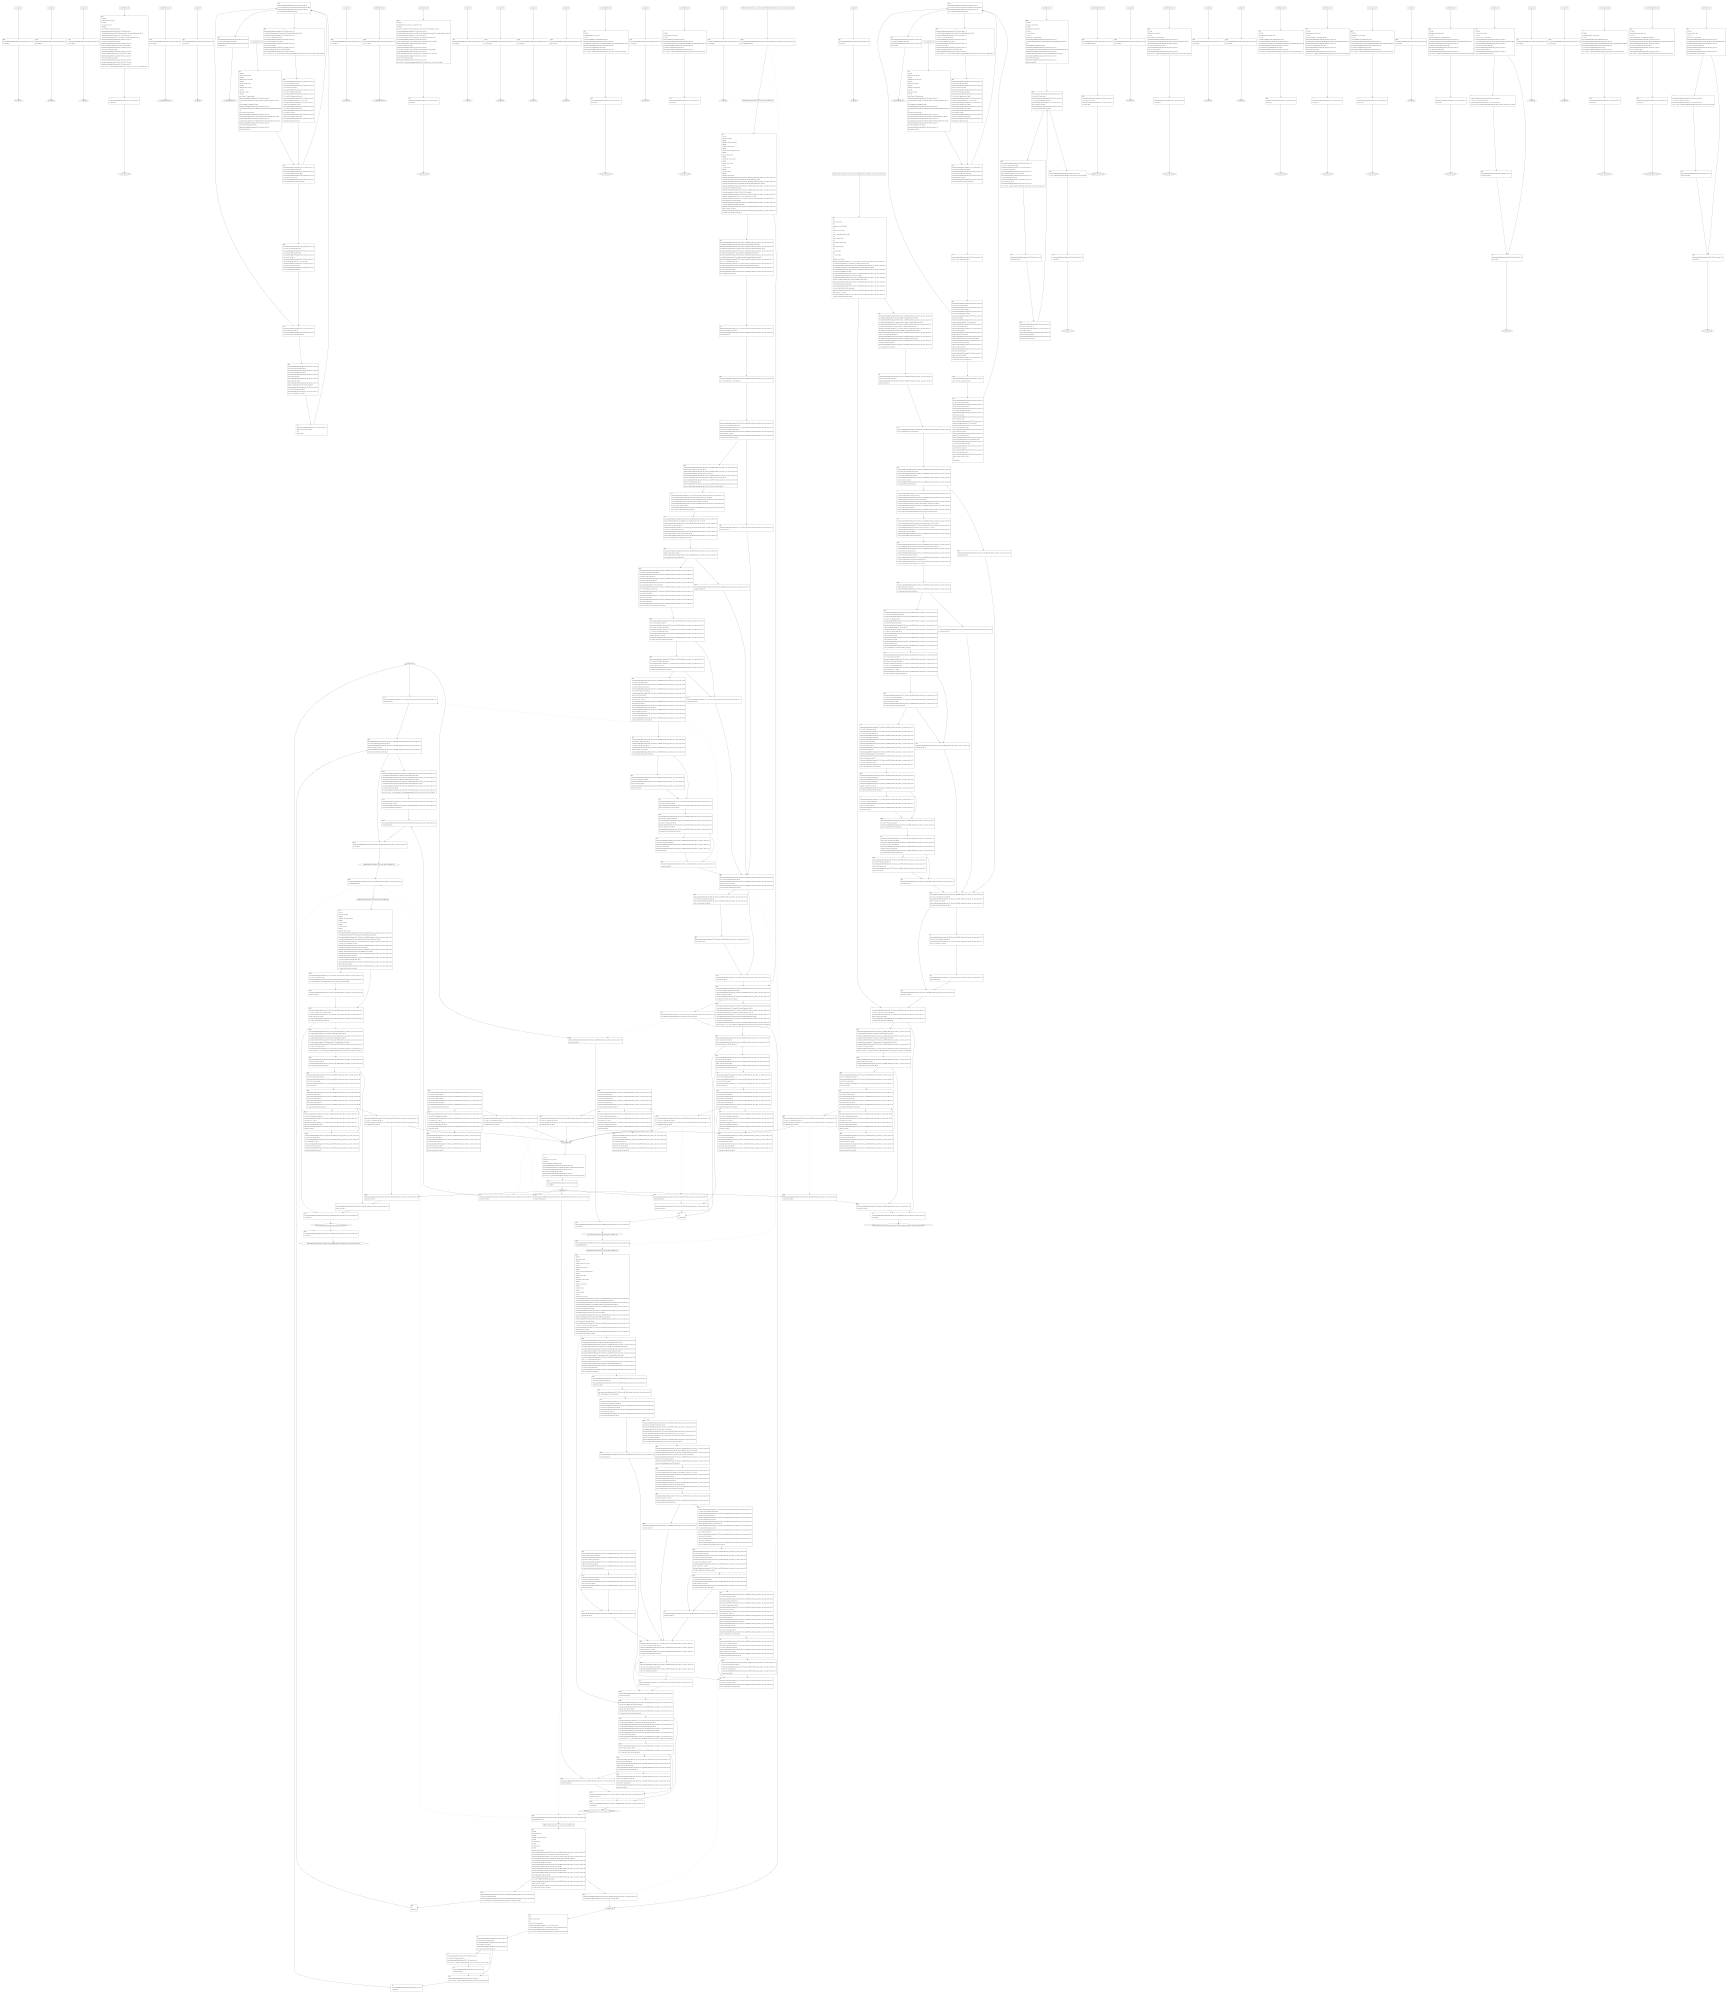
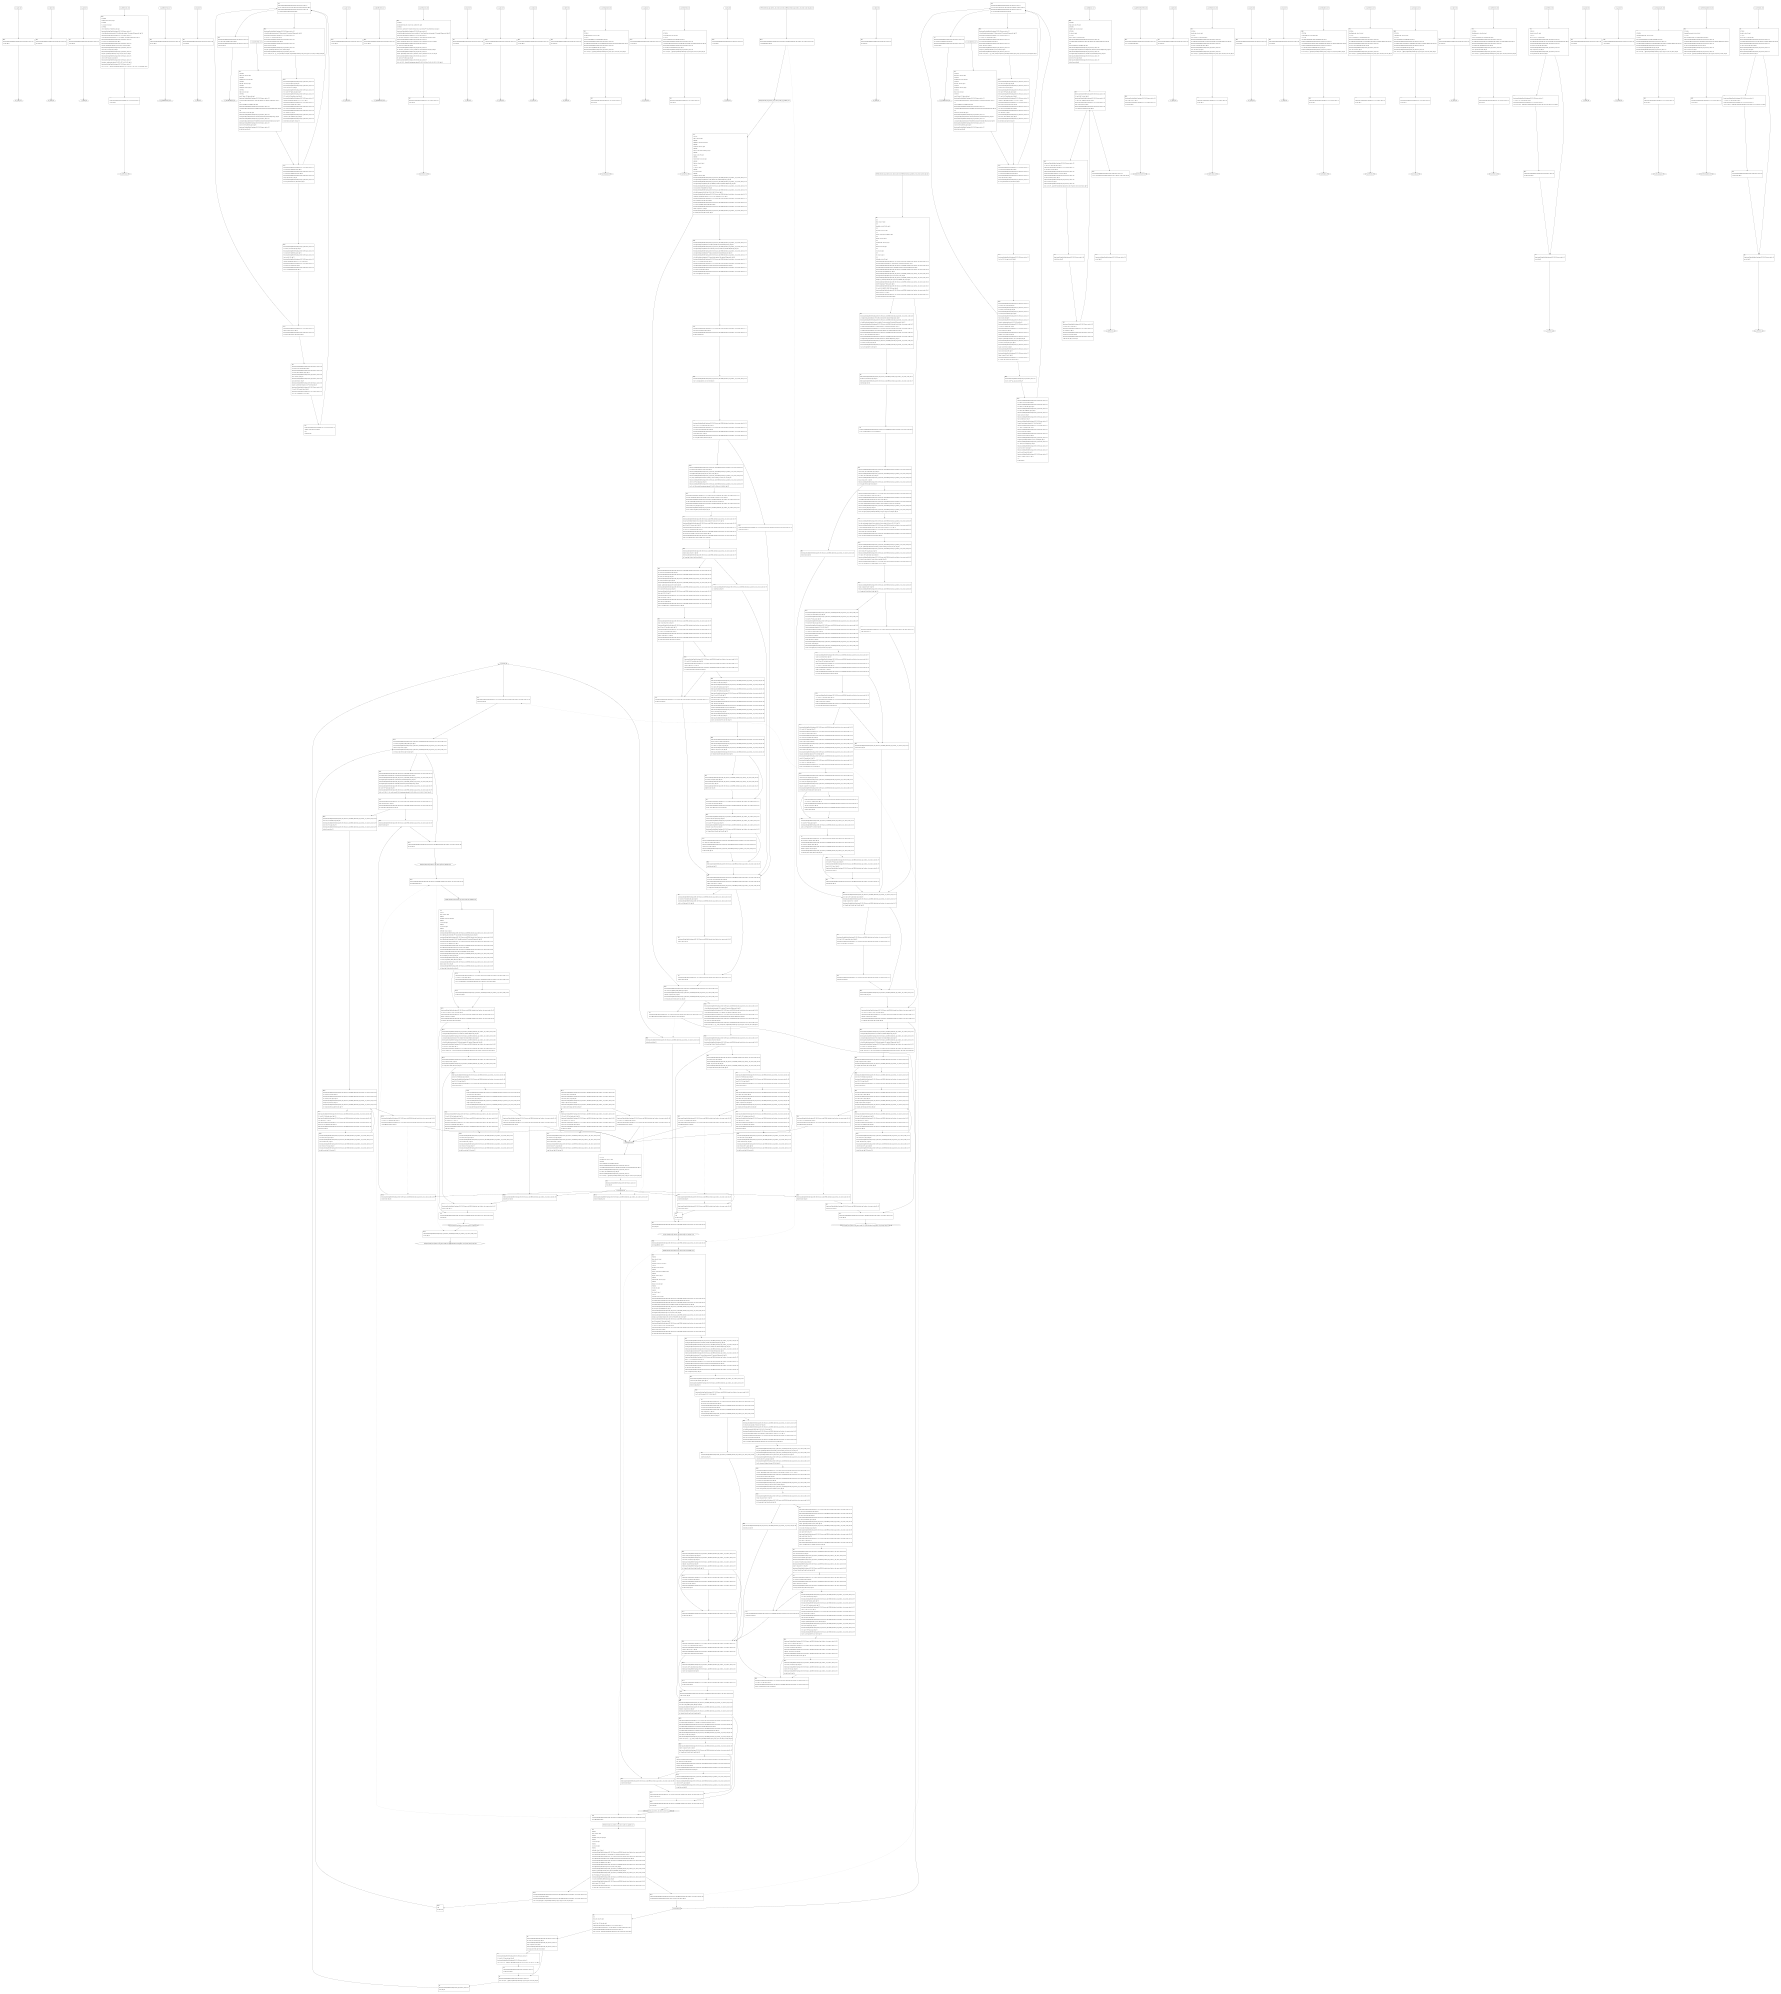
node "BB126:": added
